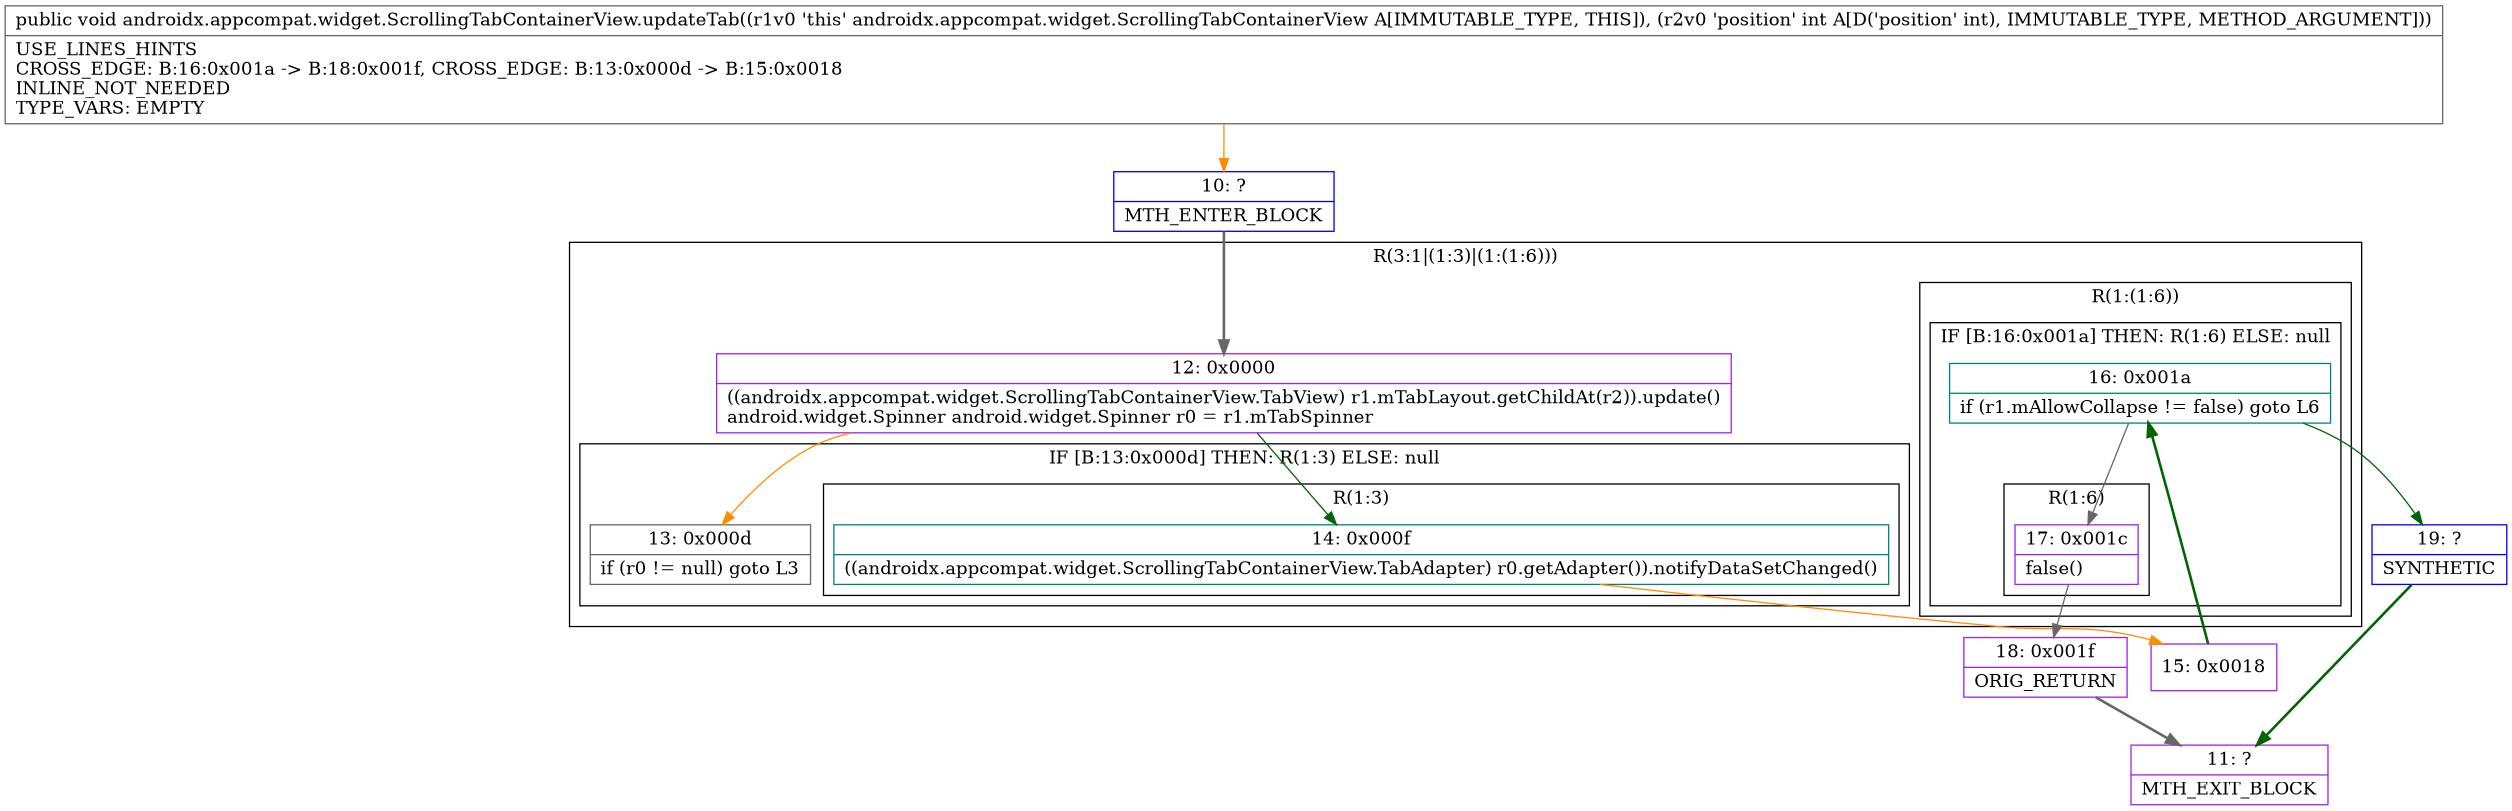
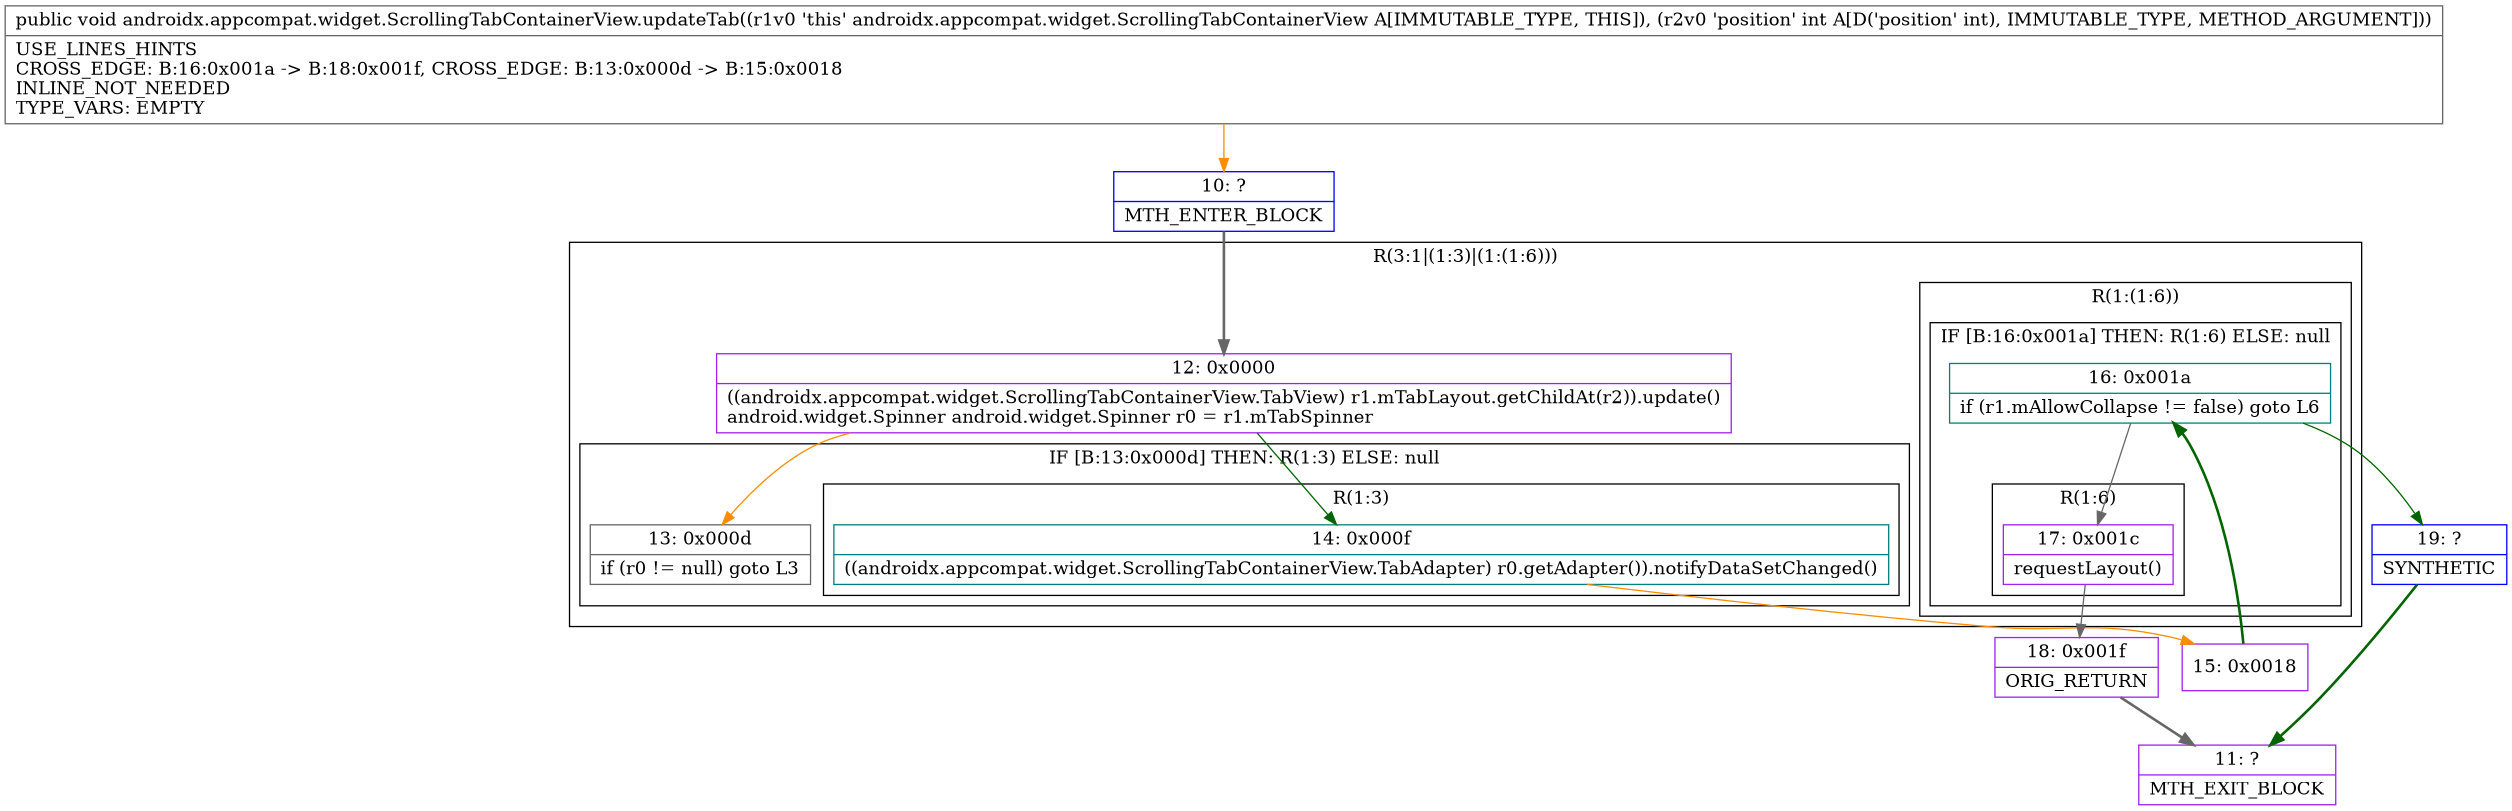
node "17: 0x001c": text "false()" -> "requestLayout()"
